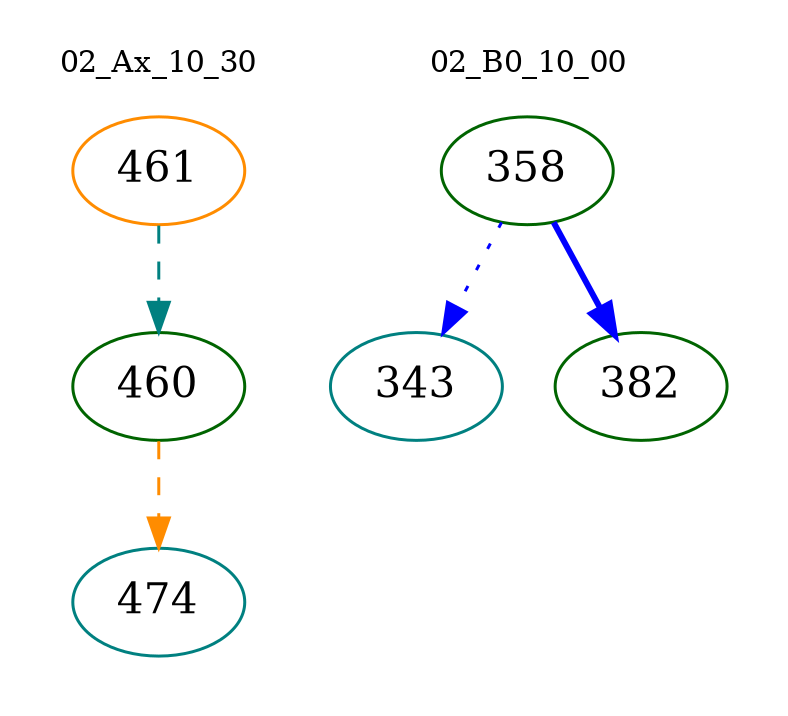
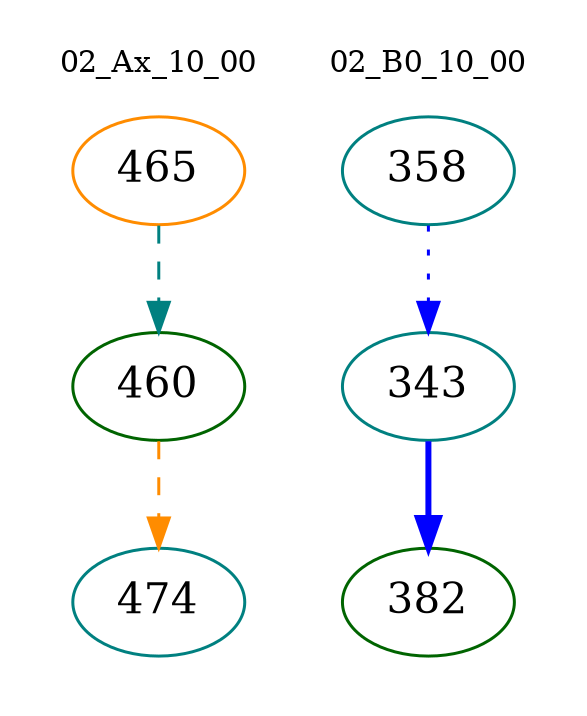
cluster "02_Ax_10_30": label "02_Ax_10_30" -> "02_Ax_10_00"
node "461": label "461" -> "465"
node "358": color darkgreen -> teal
edge "358" -> "382": now "343" -> "382"
